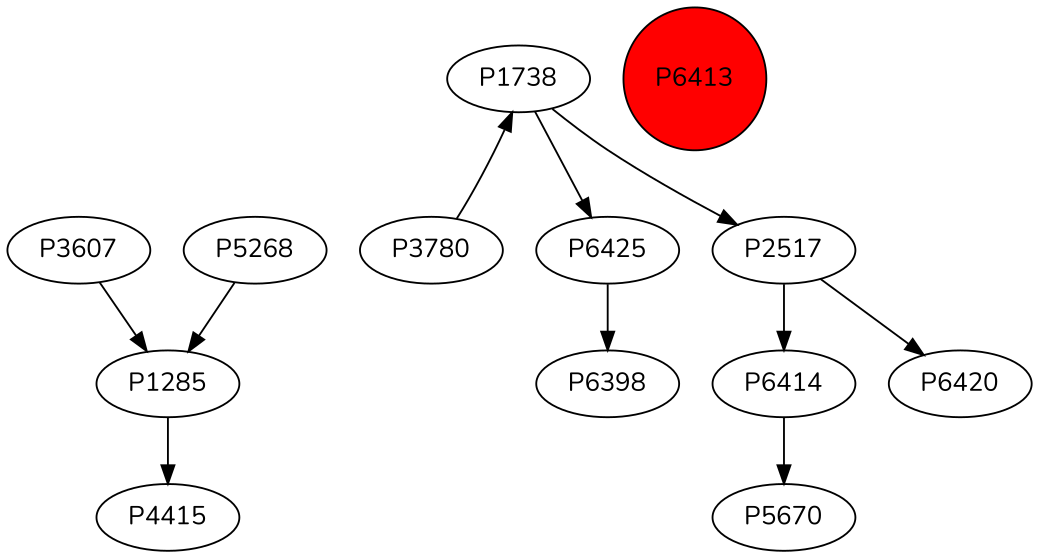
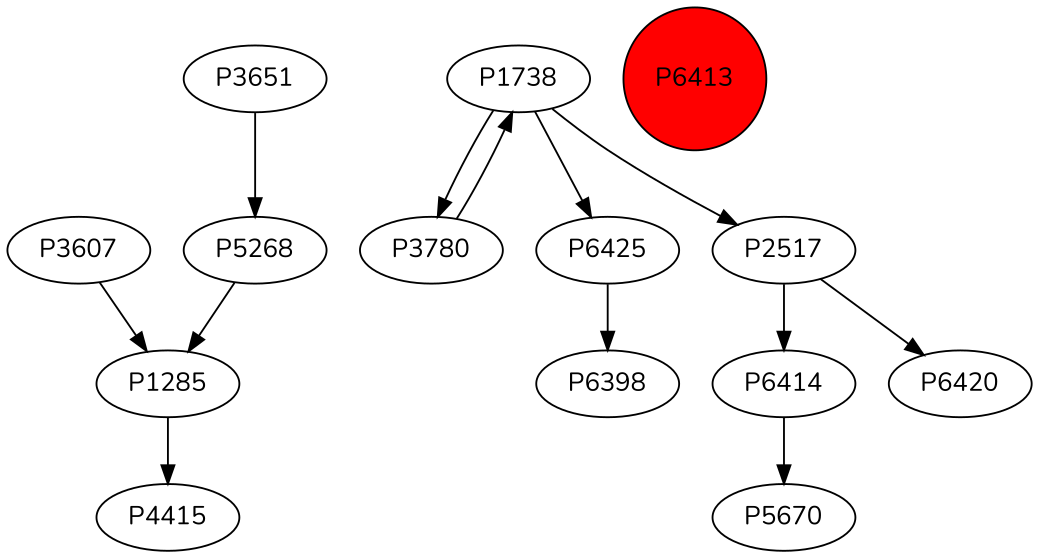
node "P3651": added
edge "P1738" -> "P3780": added
